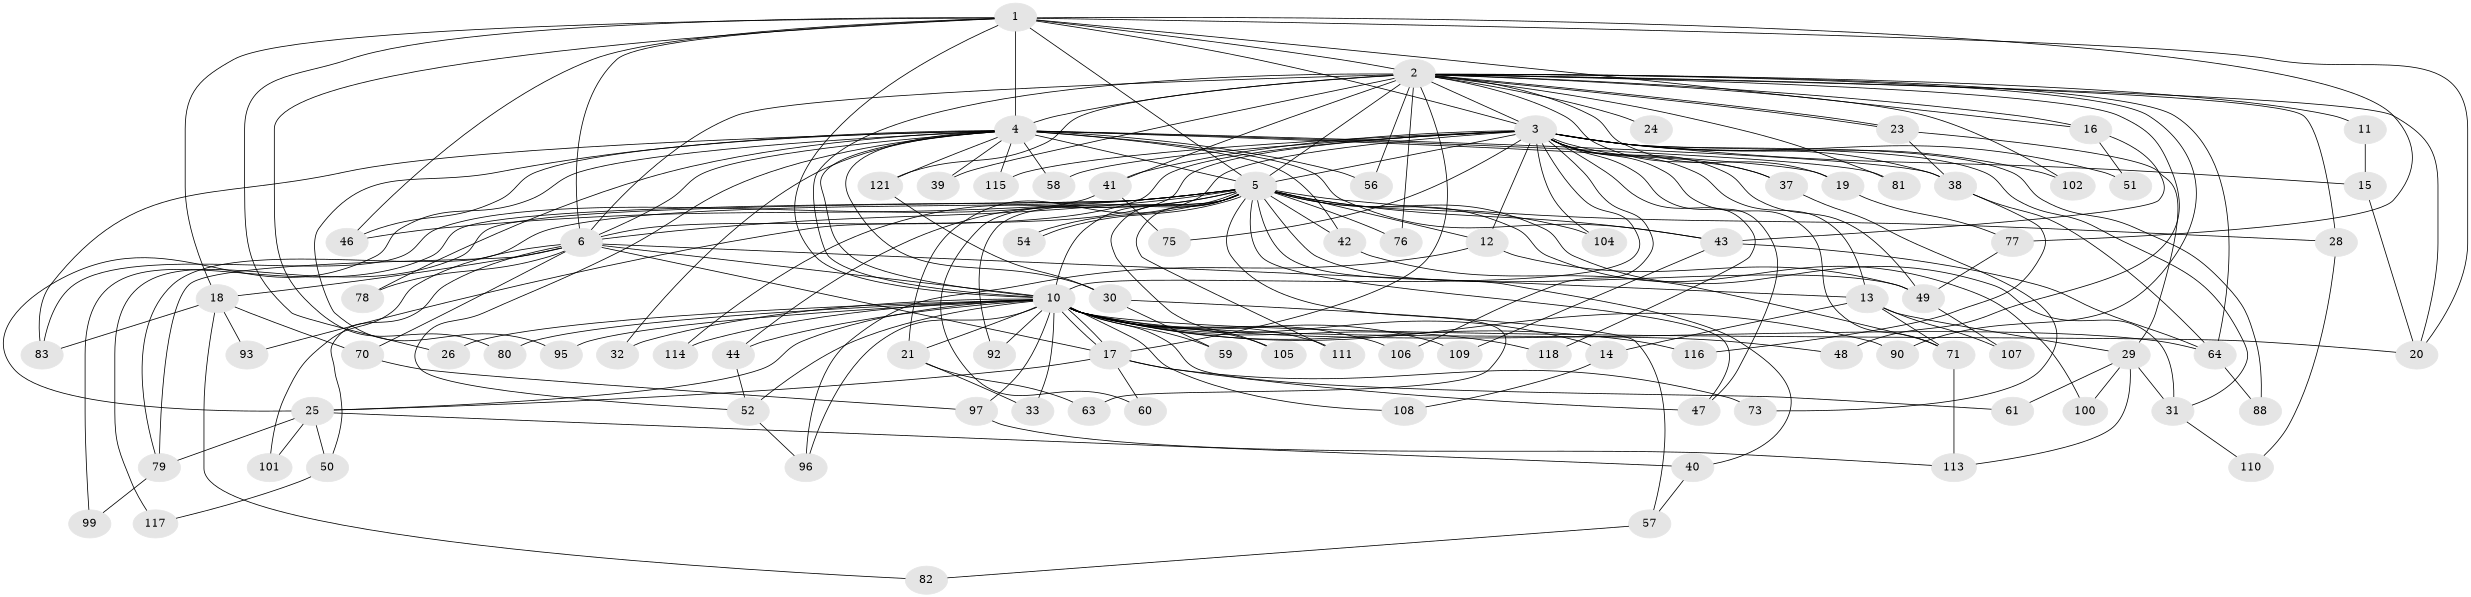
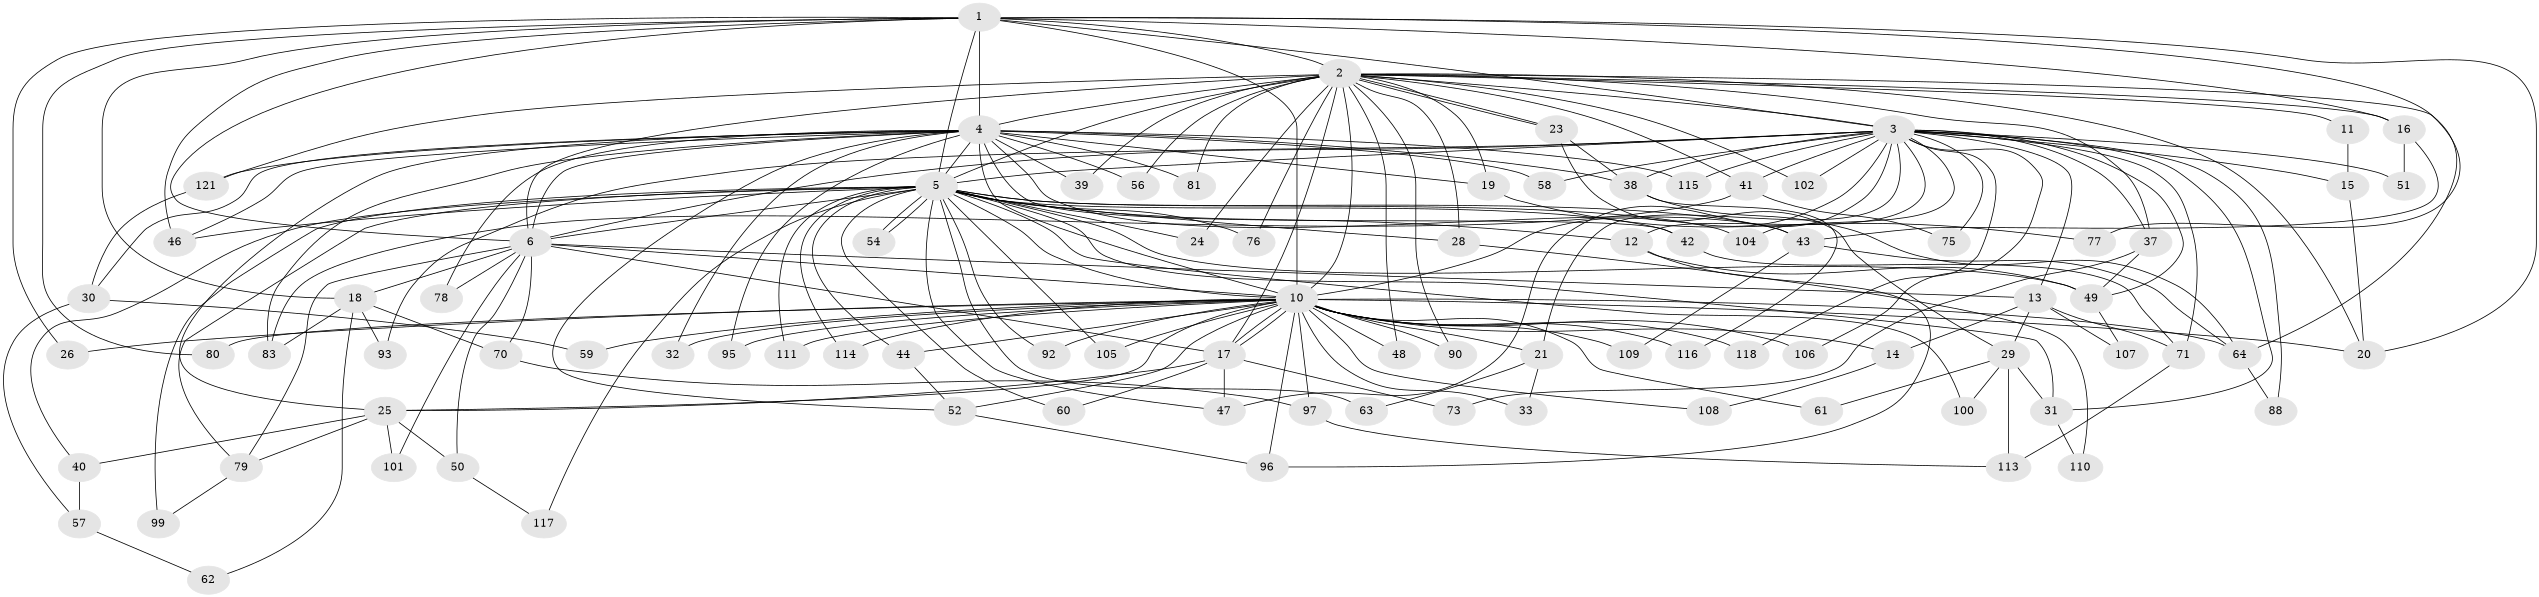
edge "5" -- "24": added
edge "77" -- "49": now "37" -- "49"
node "82": label "82" -> "62"
